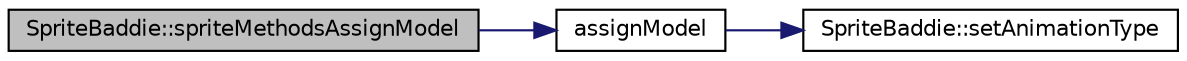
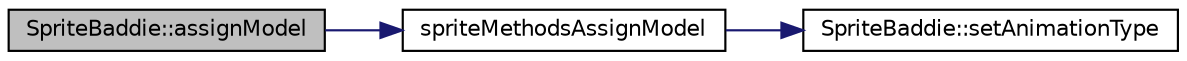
node "SpriteBaddie::spriteMethodsAssignModel": label "SpriteBaddie::spriteMethodsAssignModel" -> "SpriteBaddie::assignModel"
node "assignModel": label "assignModel" -> "spriteMethodsAssignModel"
